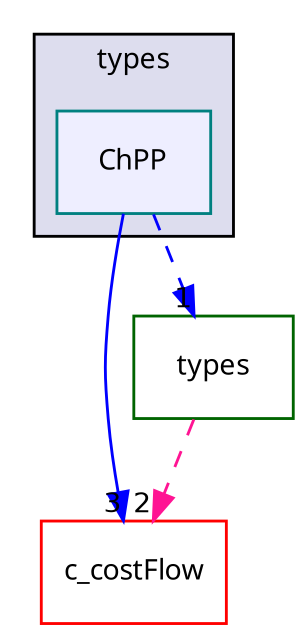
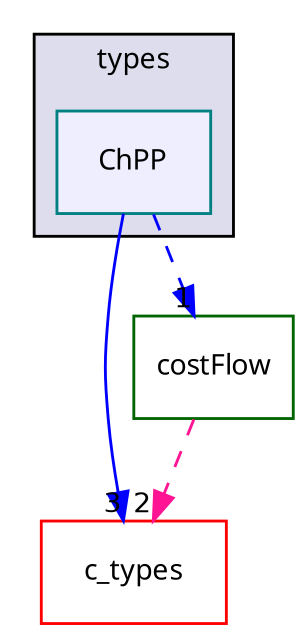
node "types": label "types" -> "costFlow"
node "c_costFlow": label "c_costFlow" -> "c_types"
